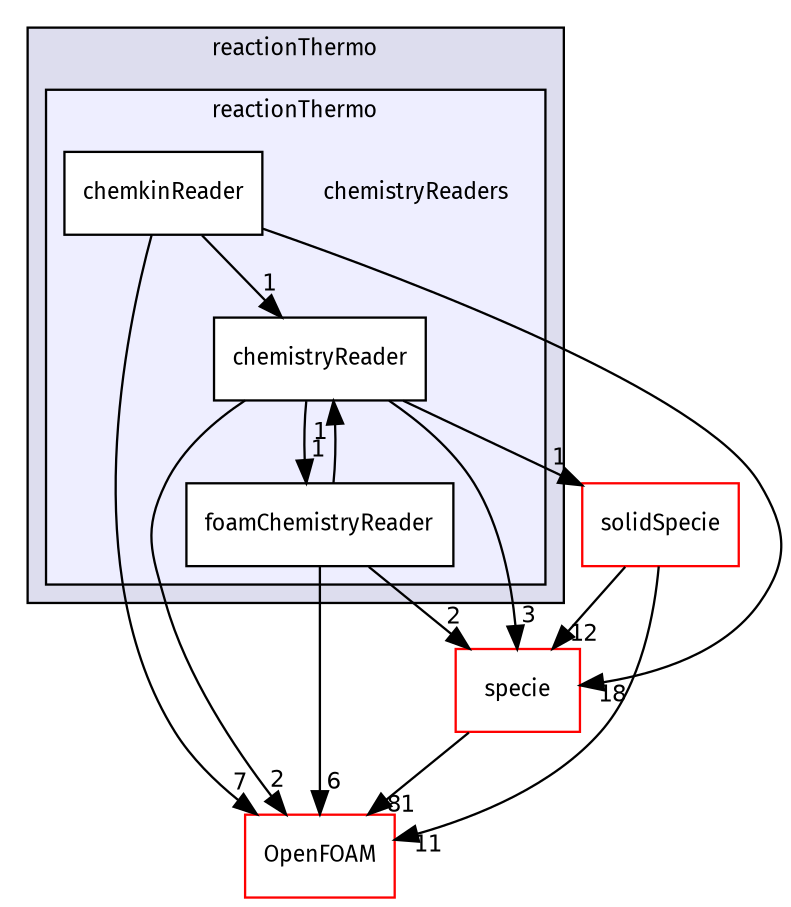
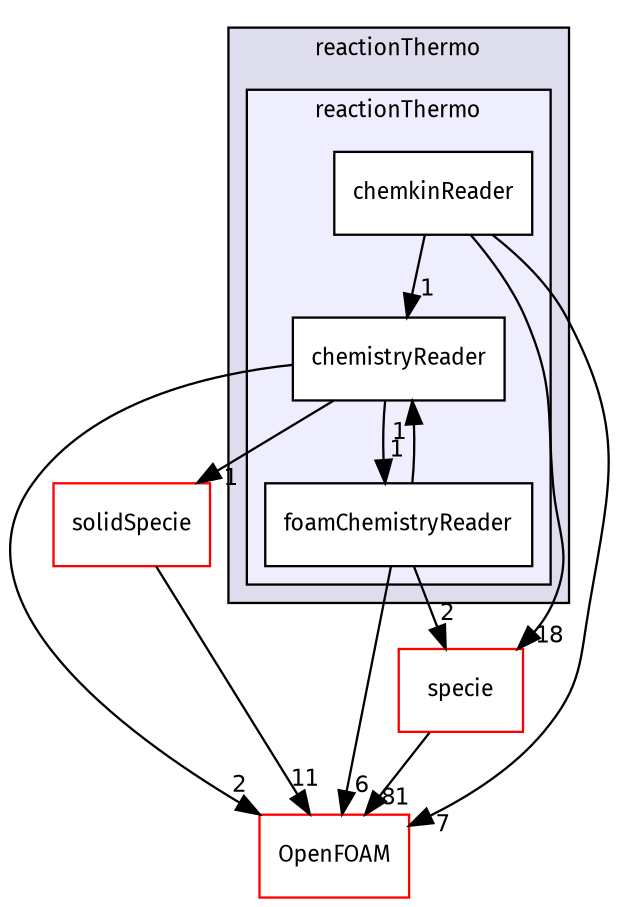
node "chemistryReaders": removed
edge "chemistryReader" -> "specie": removed
edge "solidSpecie" -> "specie": removed
